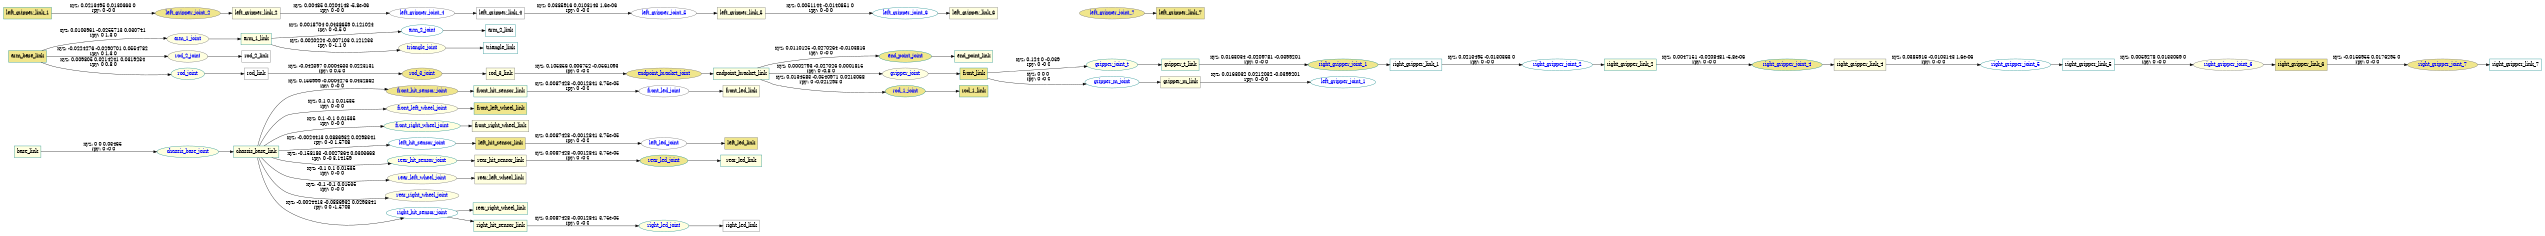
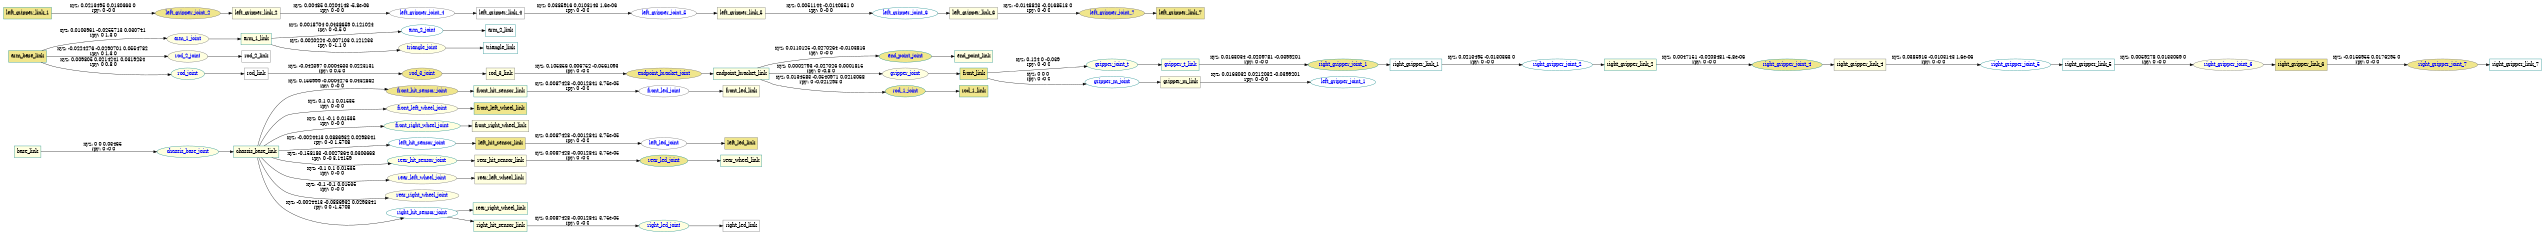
edge "left_gripper_link_6" -> "left_gripper_joint_7": added, label "xyz: -0.0148823 -0.0168513 0 rpy: 0 -0 0"
node "gripper_t_link": fontcolor black -> blue
node "rear_led_link": label "rear_led_link" -> "rear_wheel_link"
